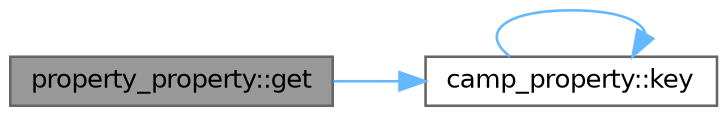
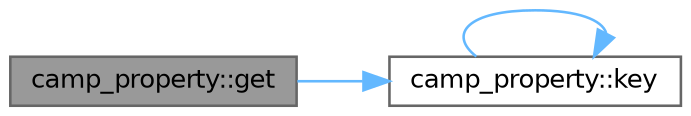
node "property_property::get": label "property_property::get" -> "camp_property::get"
